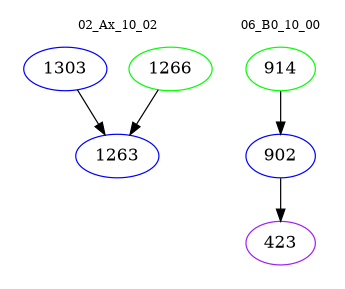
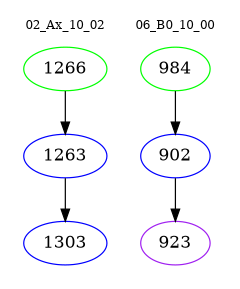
node "914": label "914" -> "984"
edge "1303" -> "1263": reversed
node "423": label "423" -> "923"
